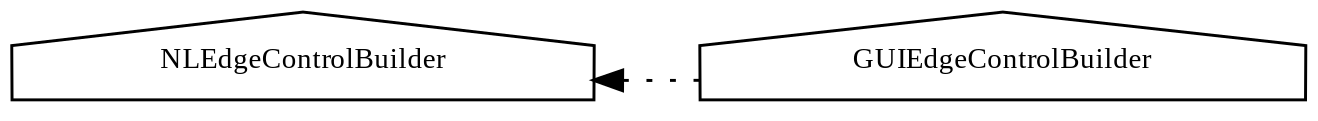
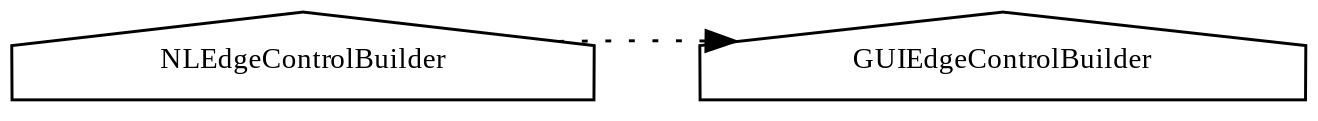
edge "GUIEdgeControlBuilder" -> "NLEdgeControlBuilder": reversed
